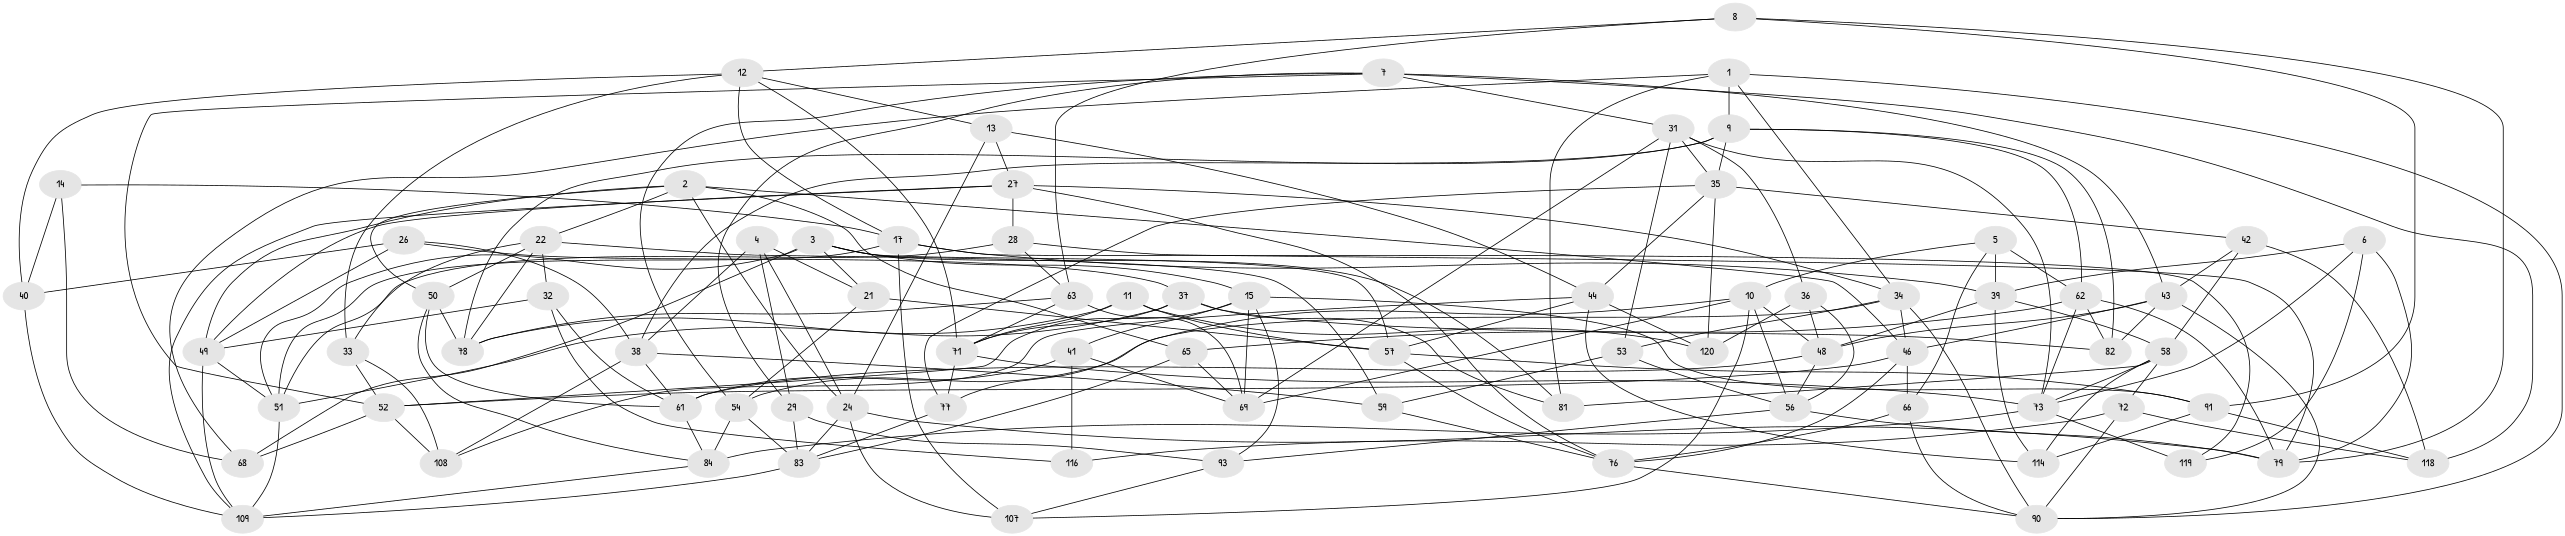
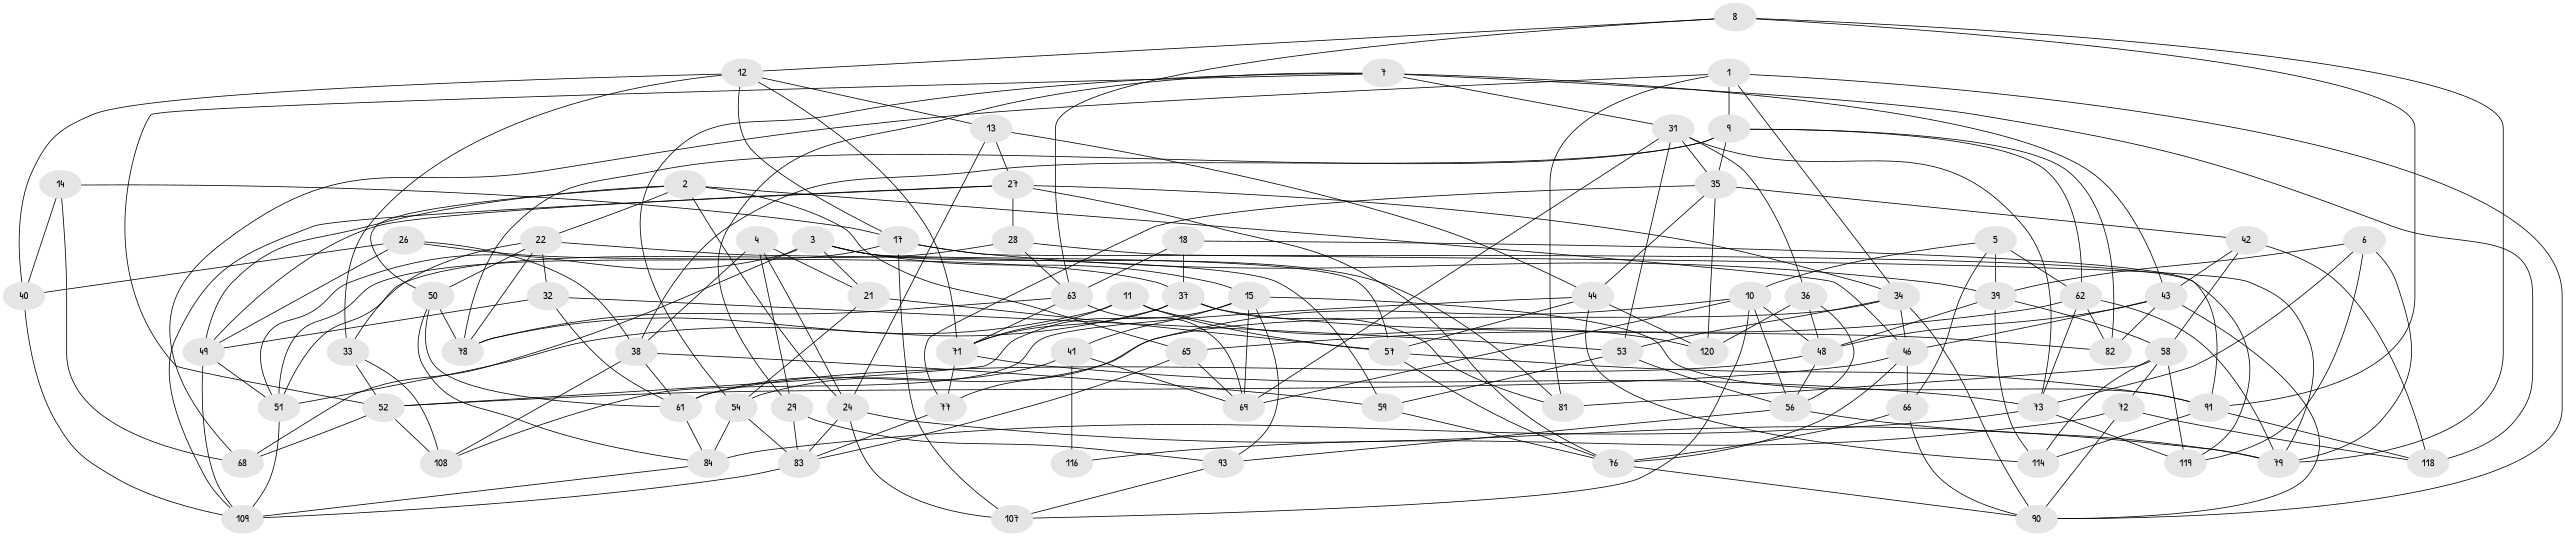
node "18": added
edge "58" -- "73": now "58" -- "119"
edge "32" -- "116": now "32" -- "53"
